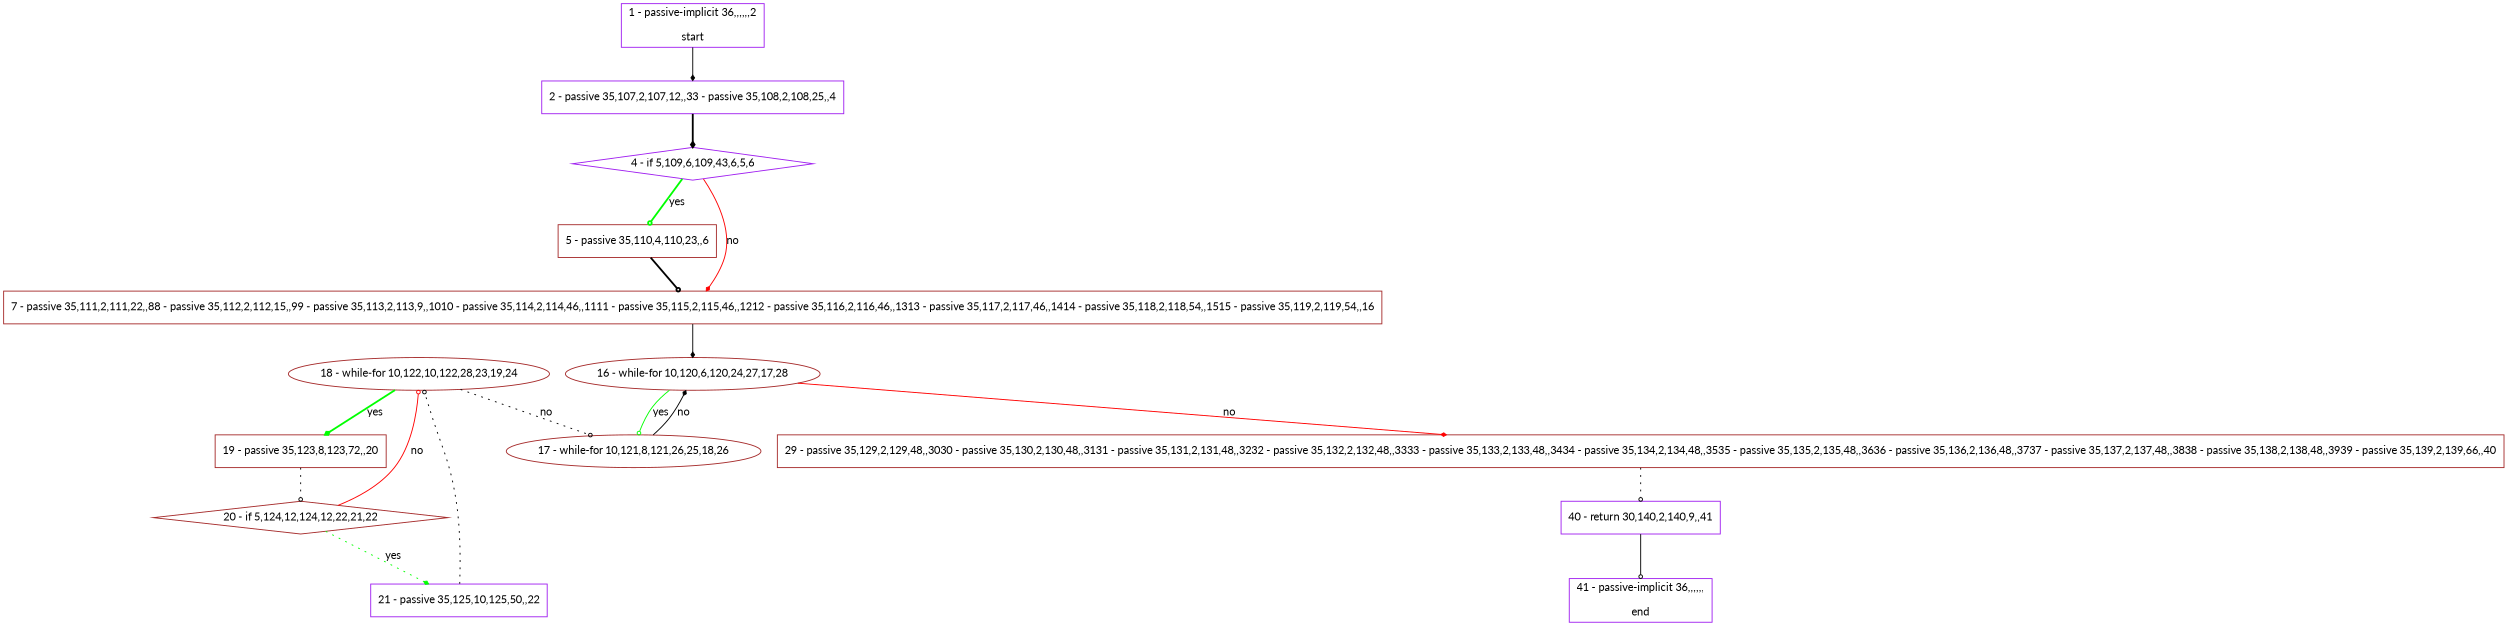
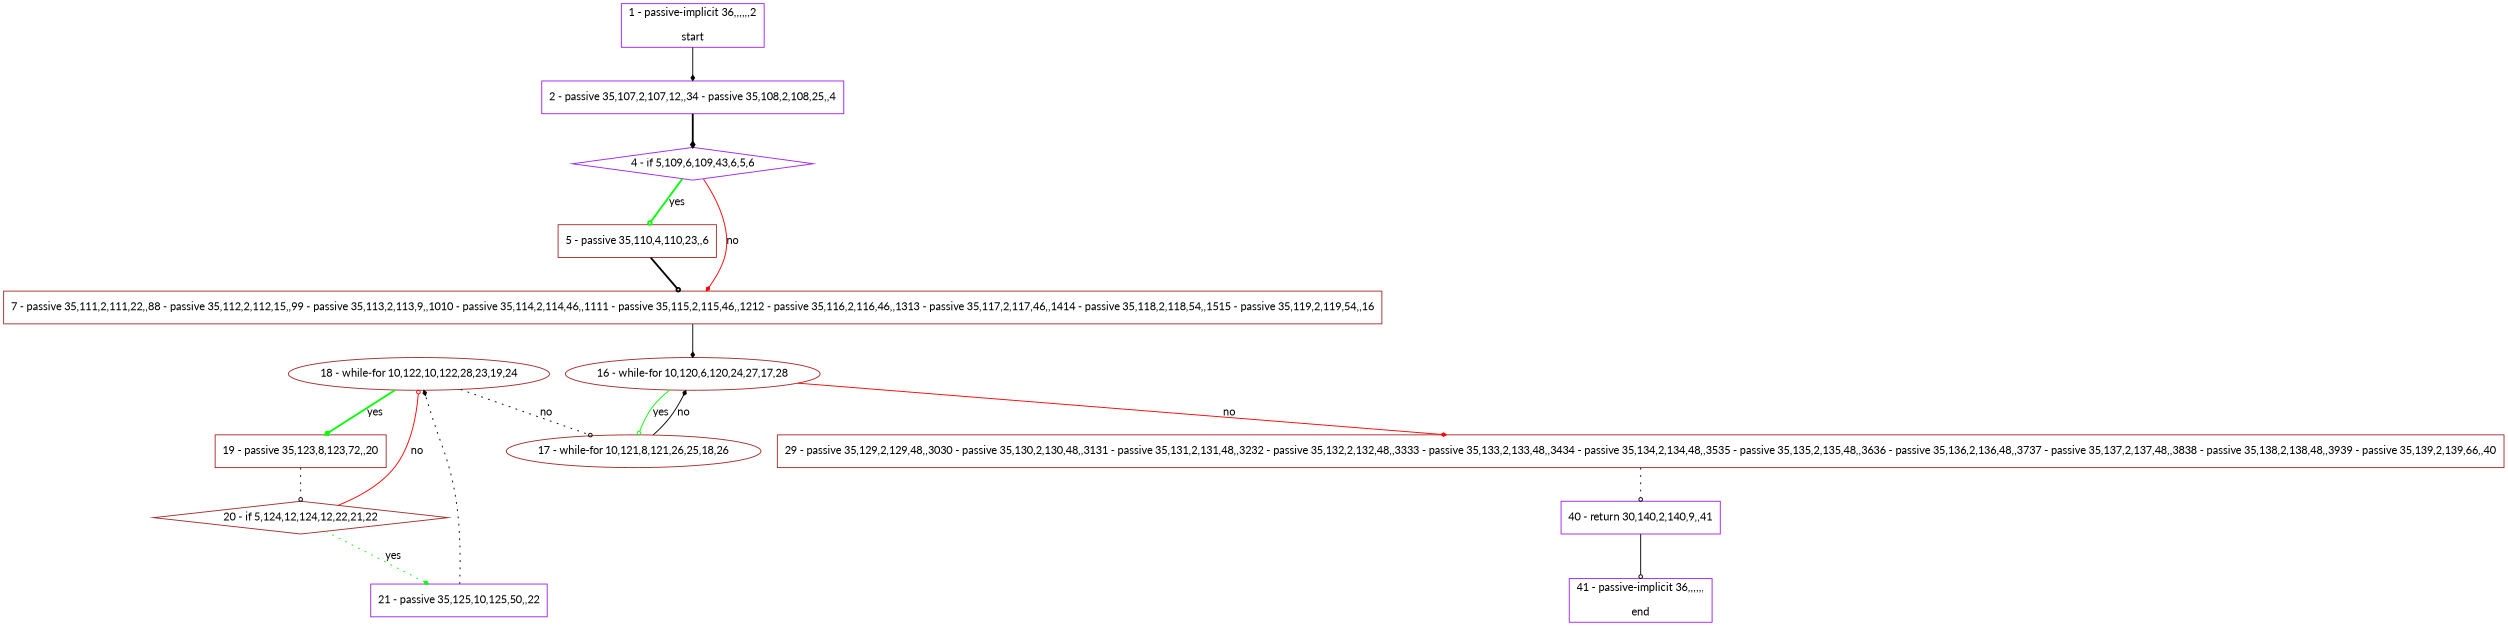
node "2 - passive 35,107,2,107,12,,33 - passive 35,108,2,108,25,,4": label "2 - passive 35,107,2,107,12,,33 - passive 35,108,2,108,25,,4" -> "2 - passive 35,107,2,107,12,,34 - passive 35,108,2,108,25,,4"
edge "21 - passive 35,125,10,125,50,,22" -> "18 - while-for 10,122,10,122,28,23,19,24": arrowhead odot -> diamond
